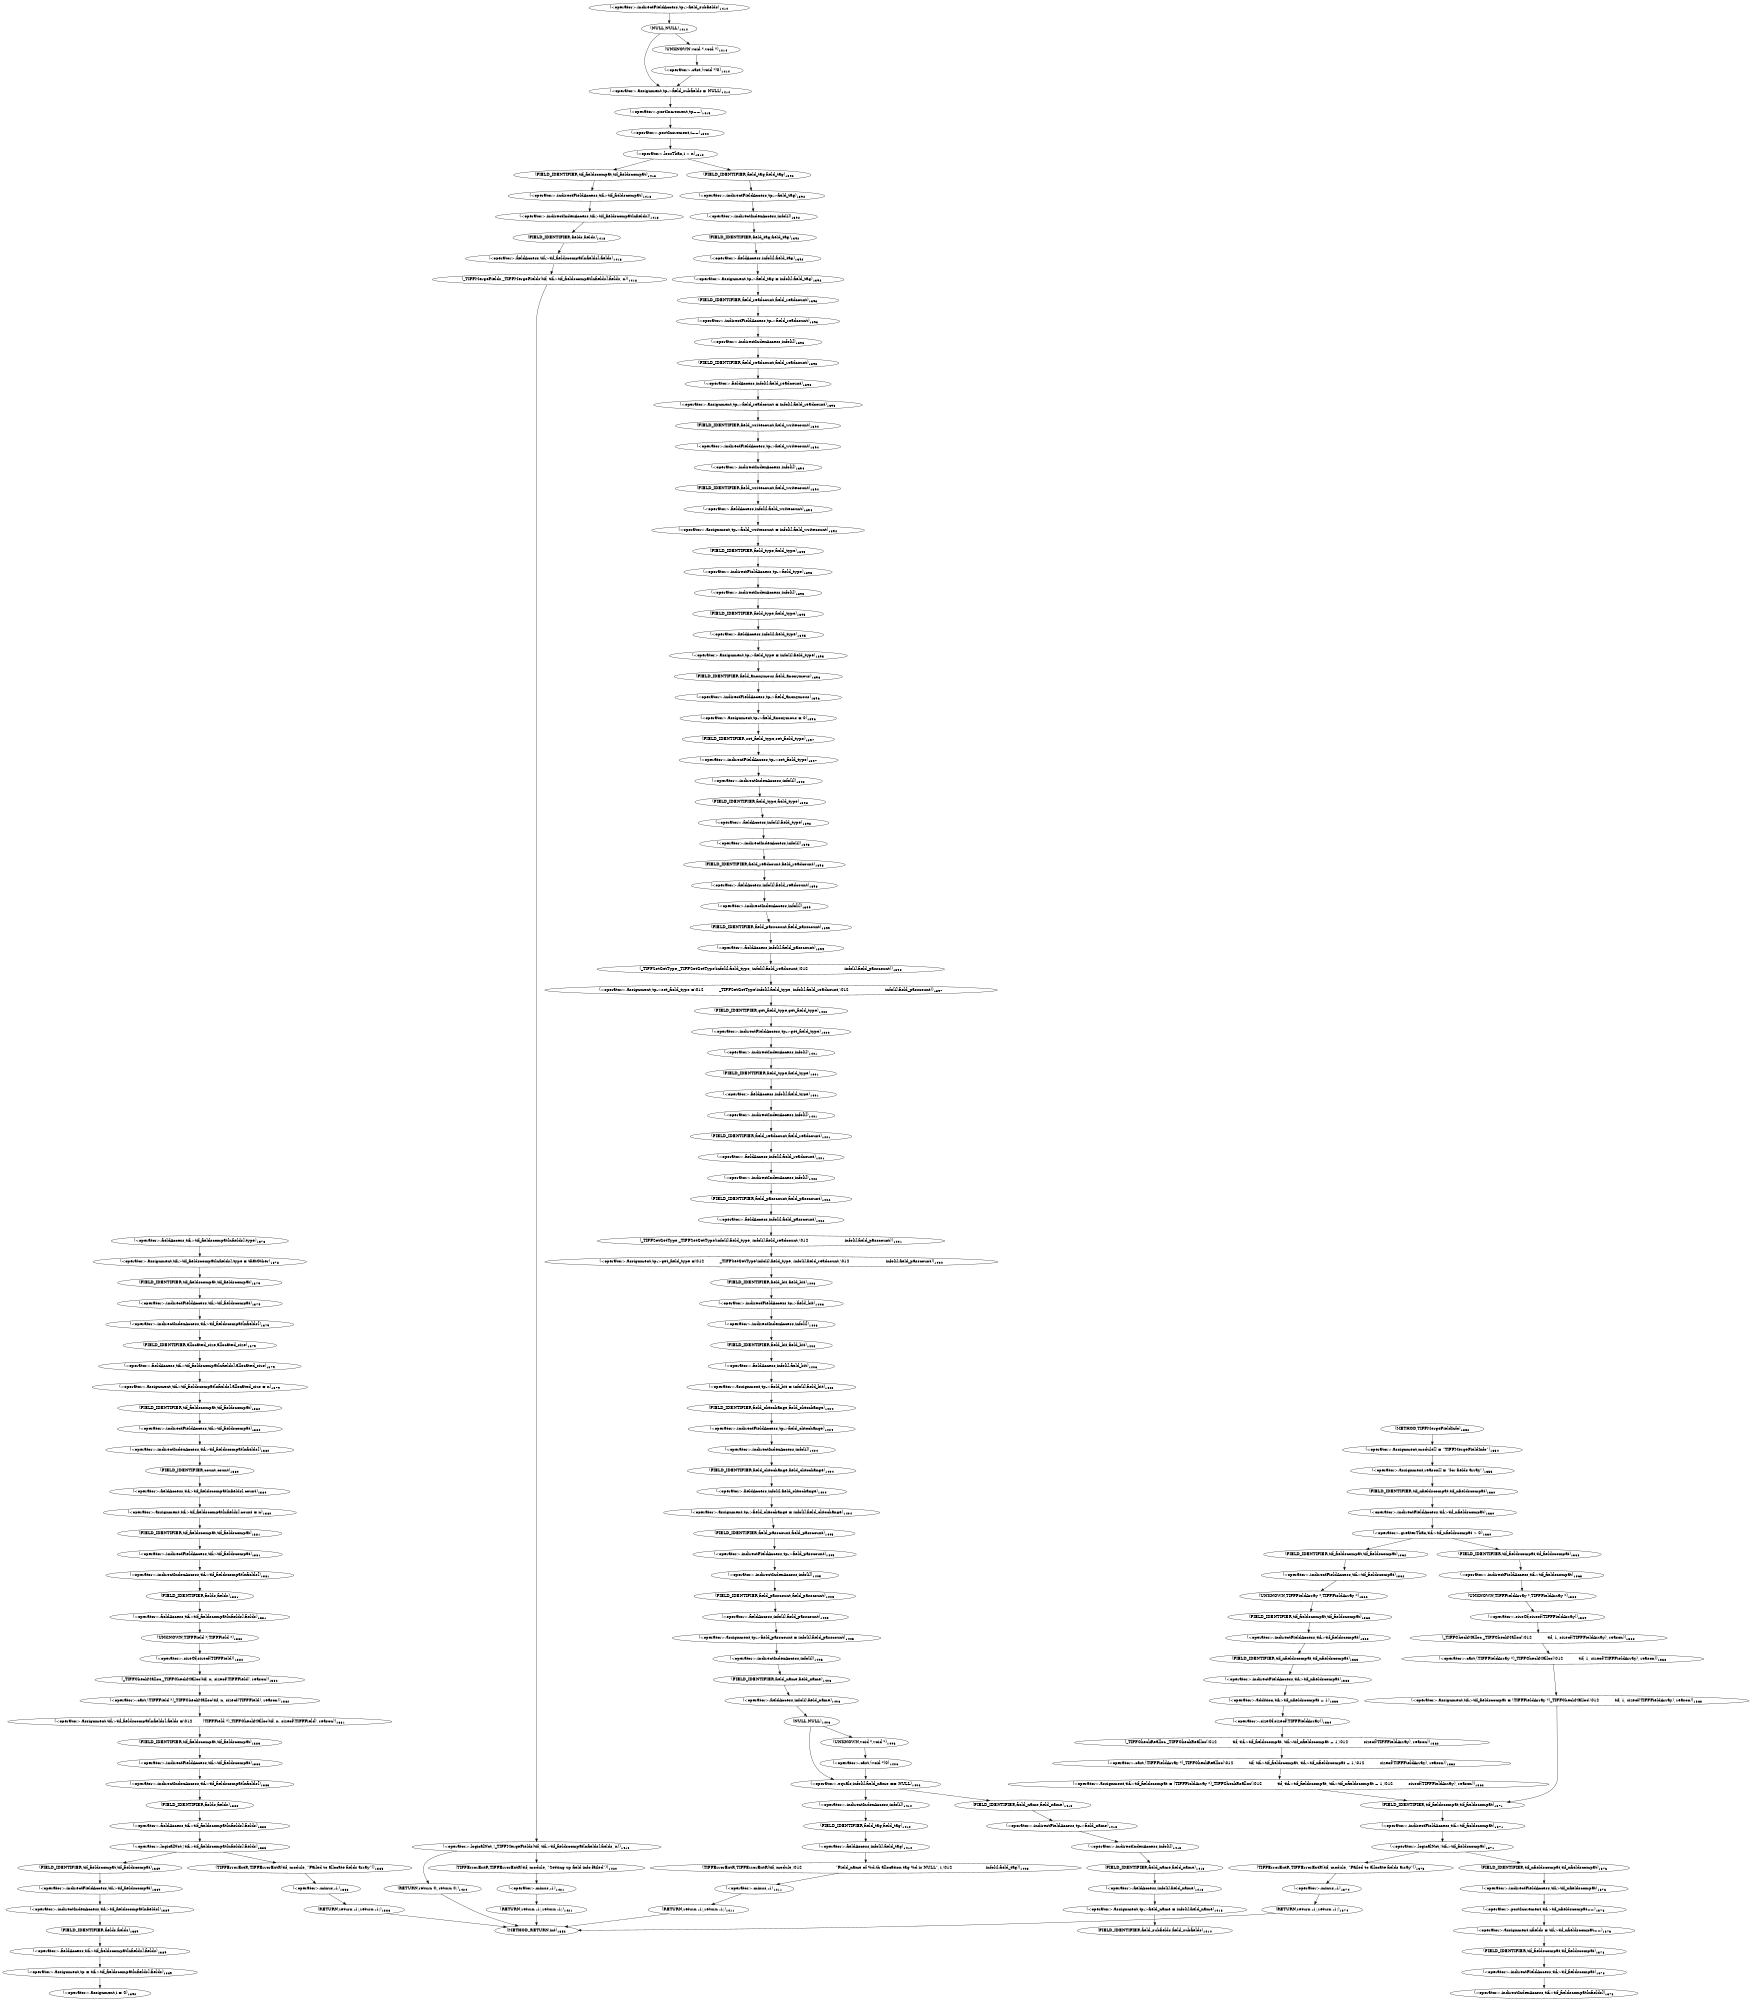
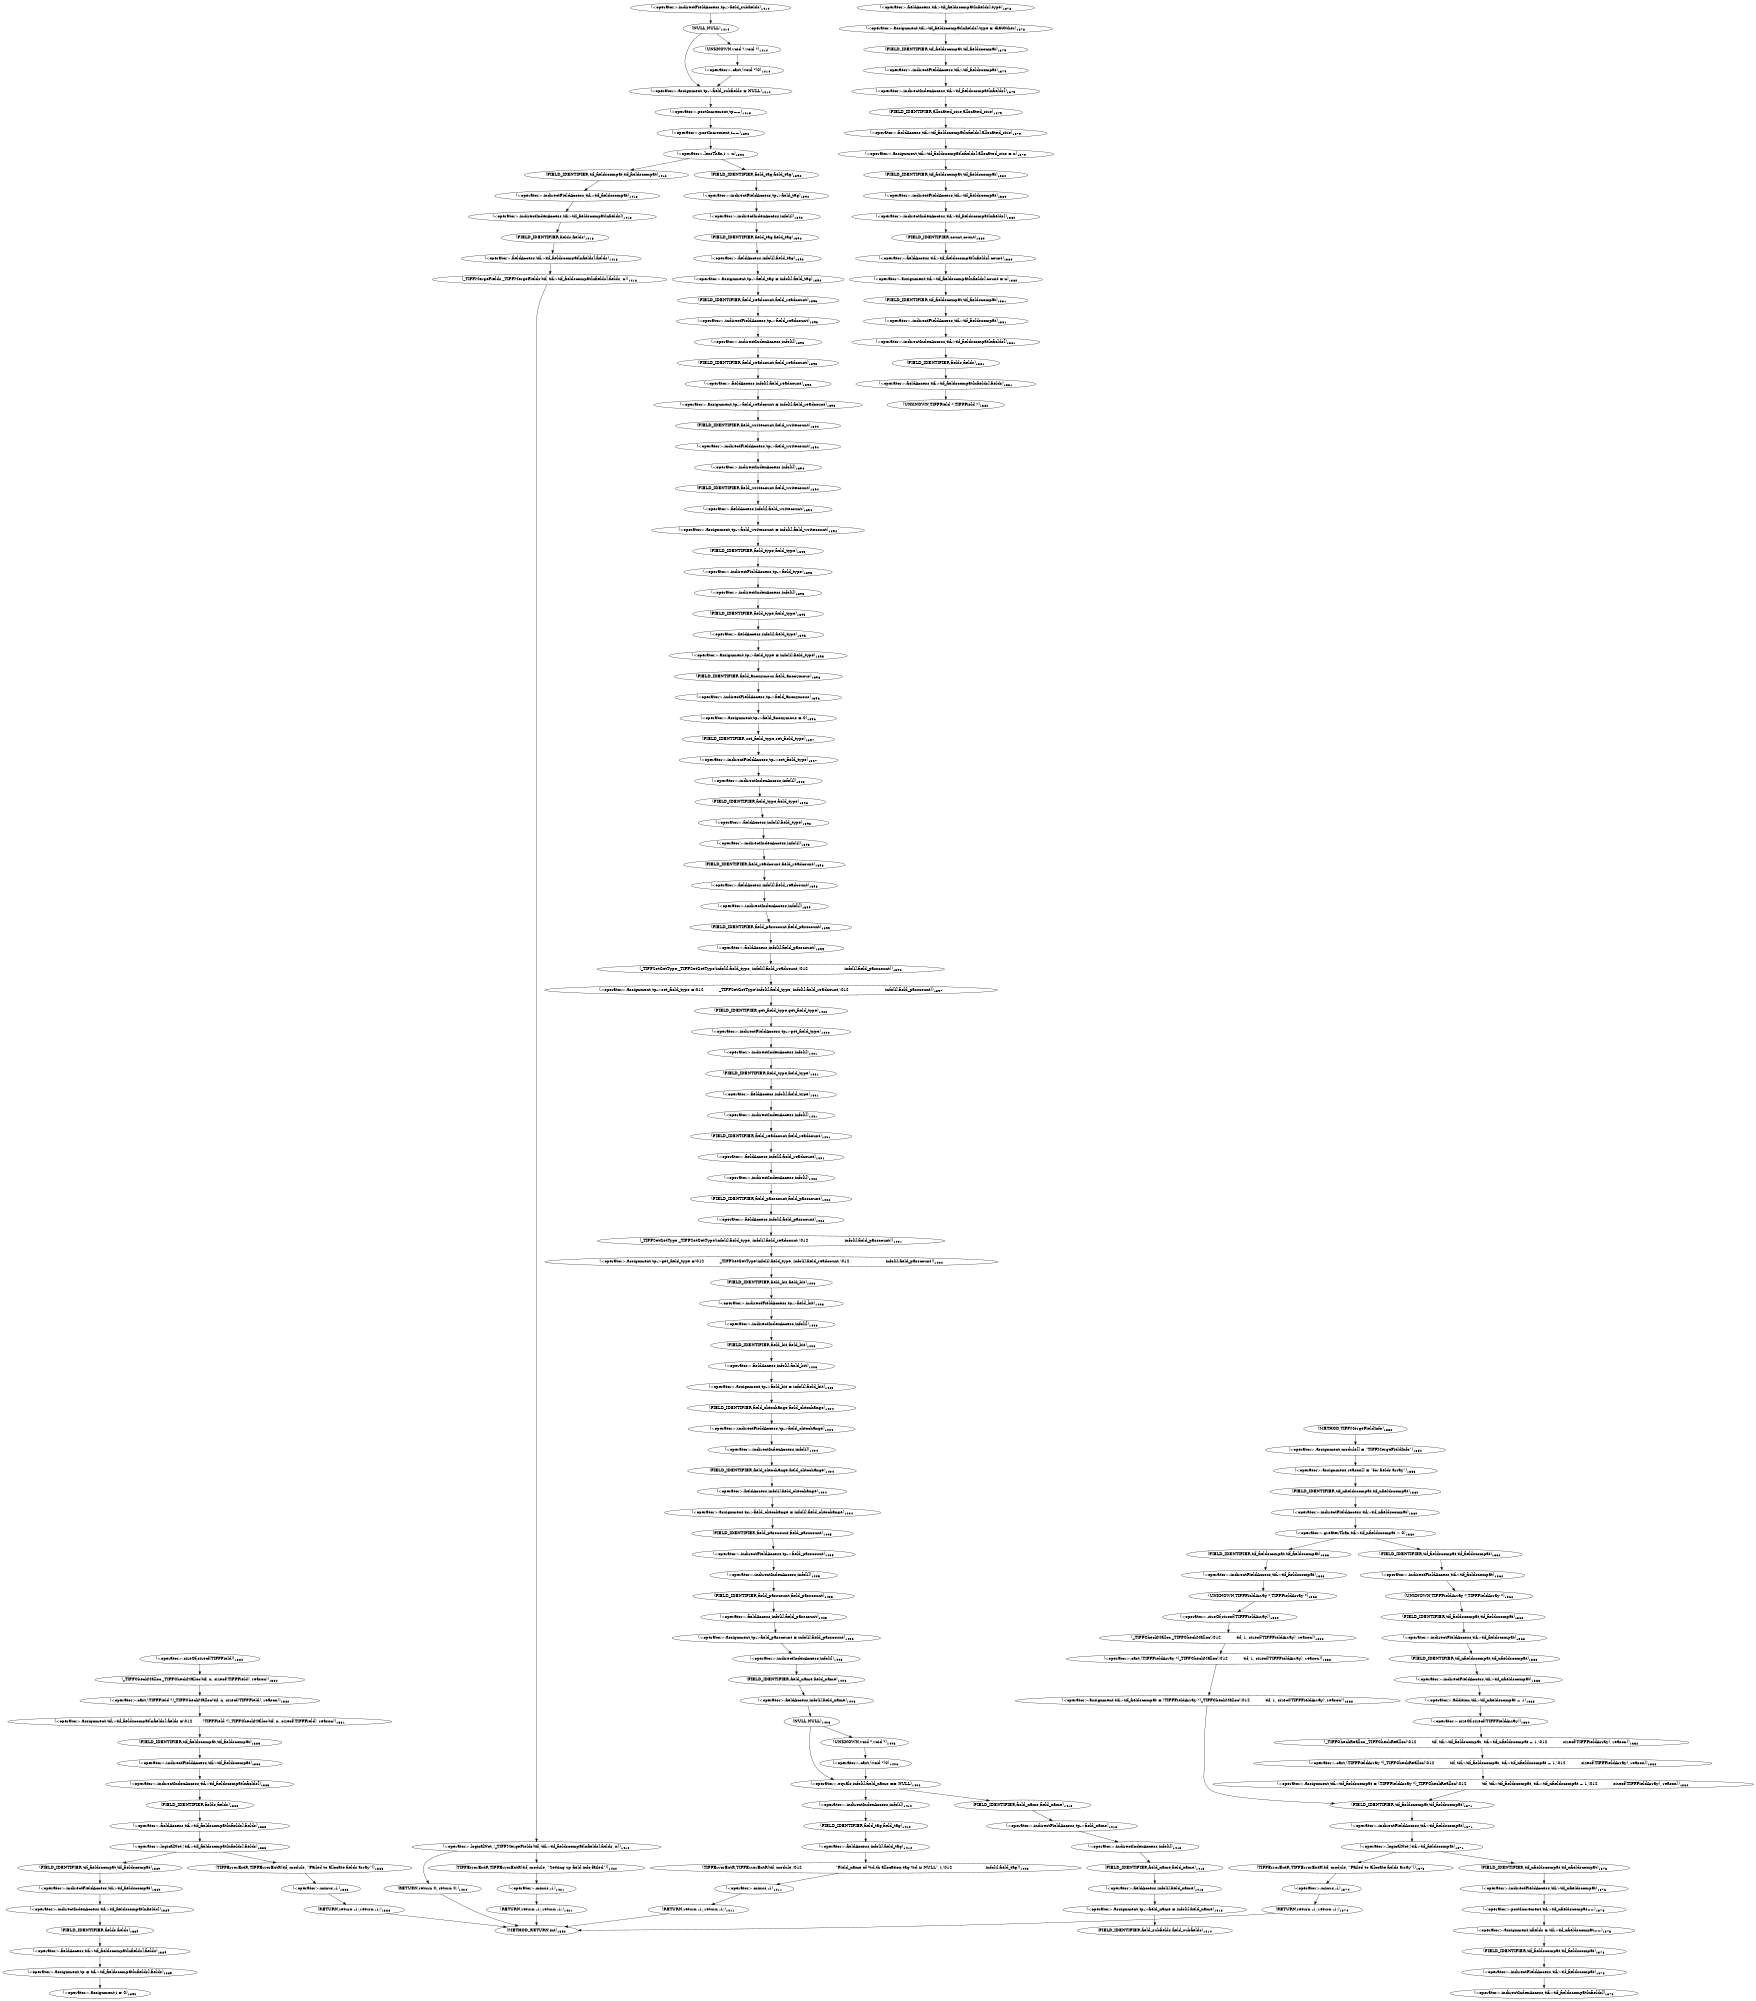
node "(<operator>.lessThan,i < n)": text "1310" -> "1390"
edge "(UNKNOWN,TIFFField *,TIFFField *)" -> "(<operator>.sizeOf,sizeof(TIFFField))": removed
